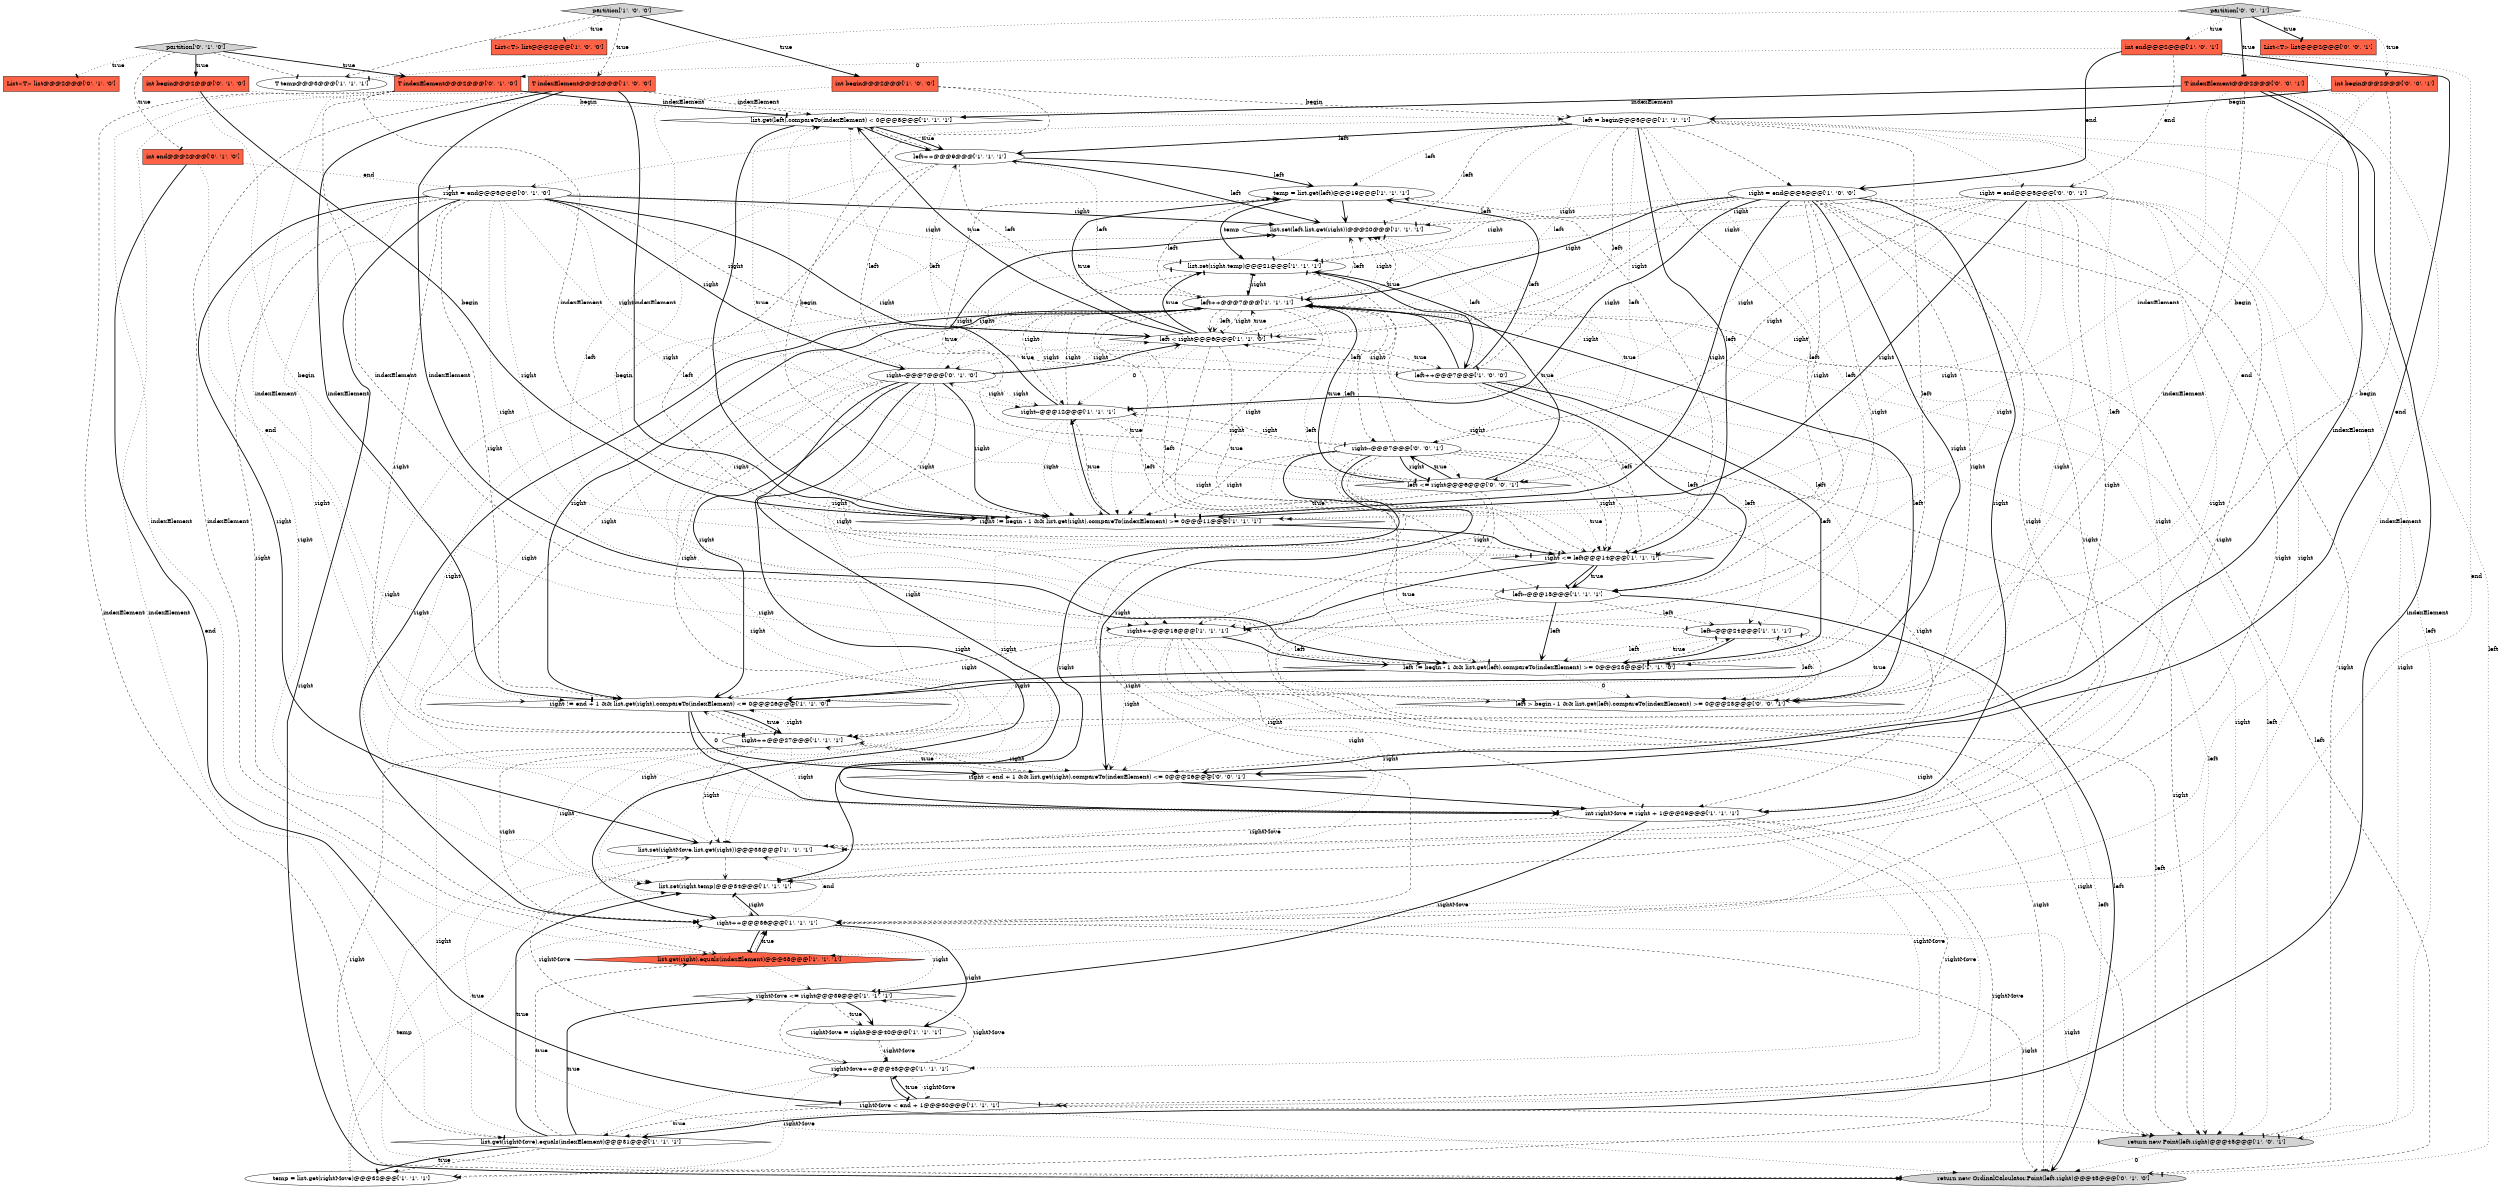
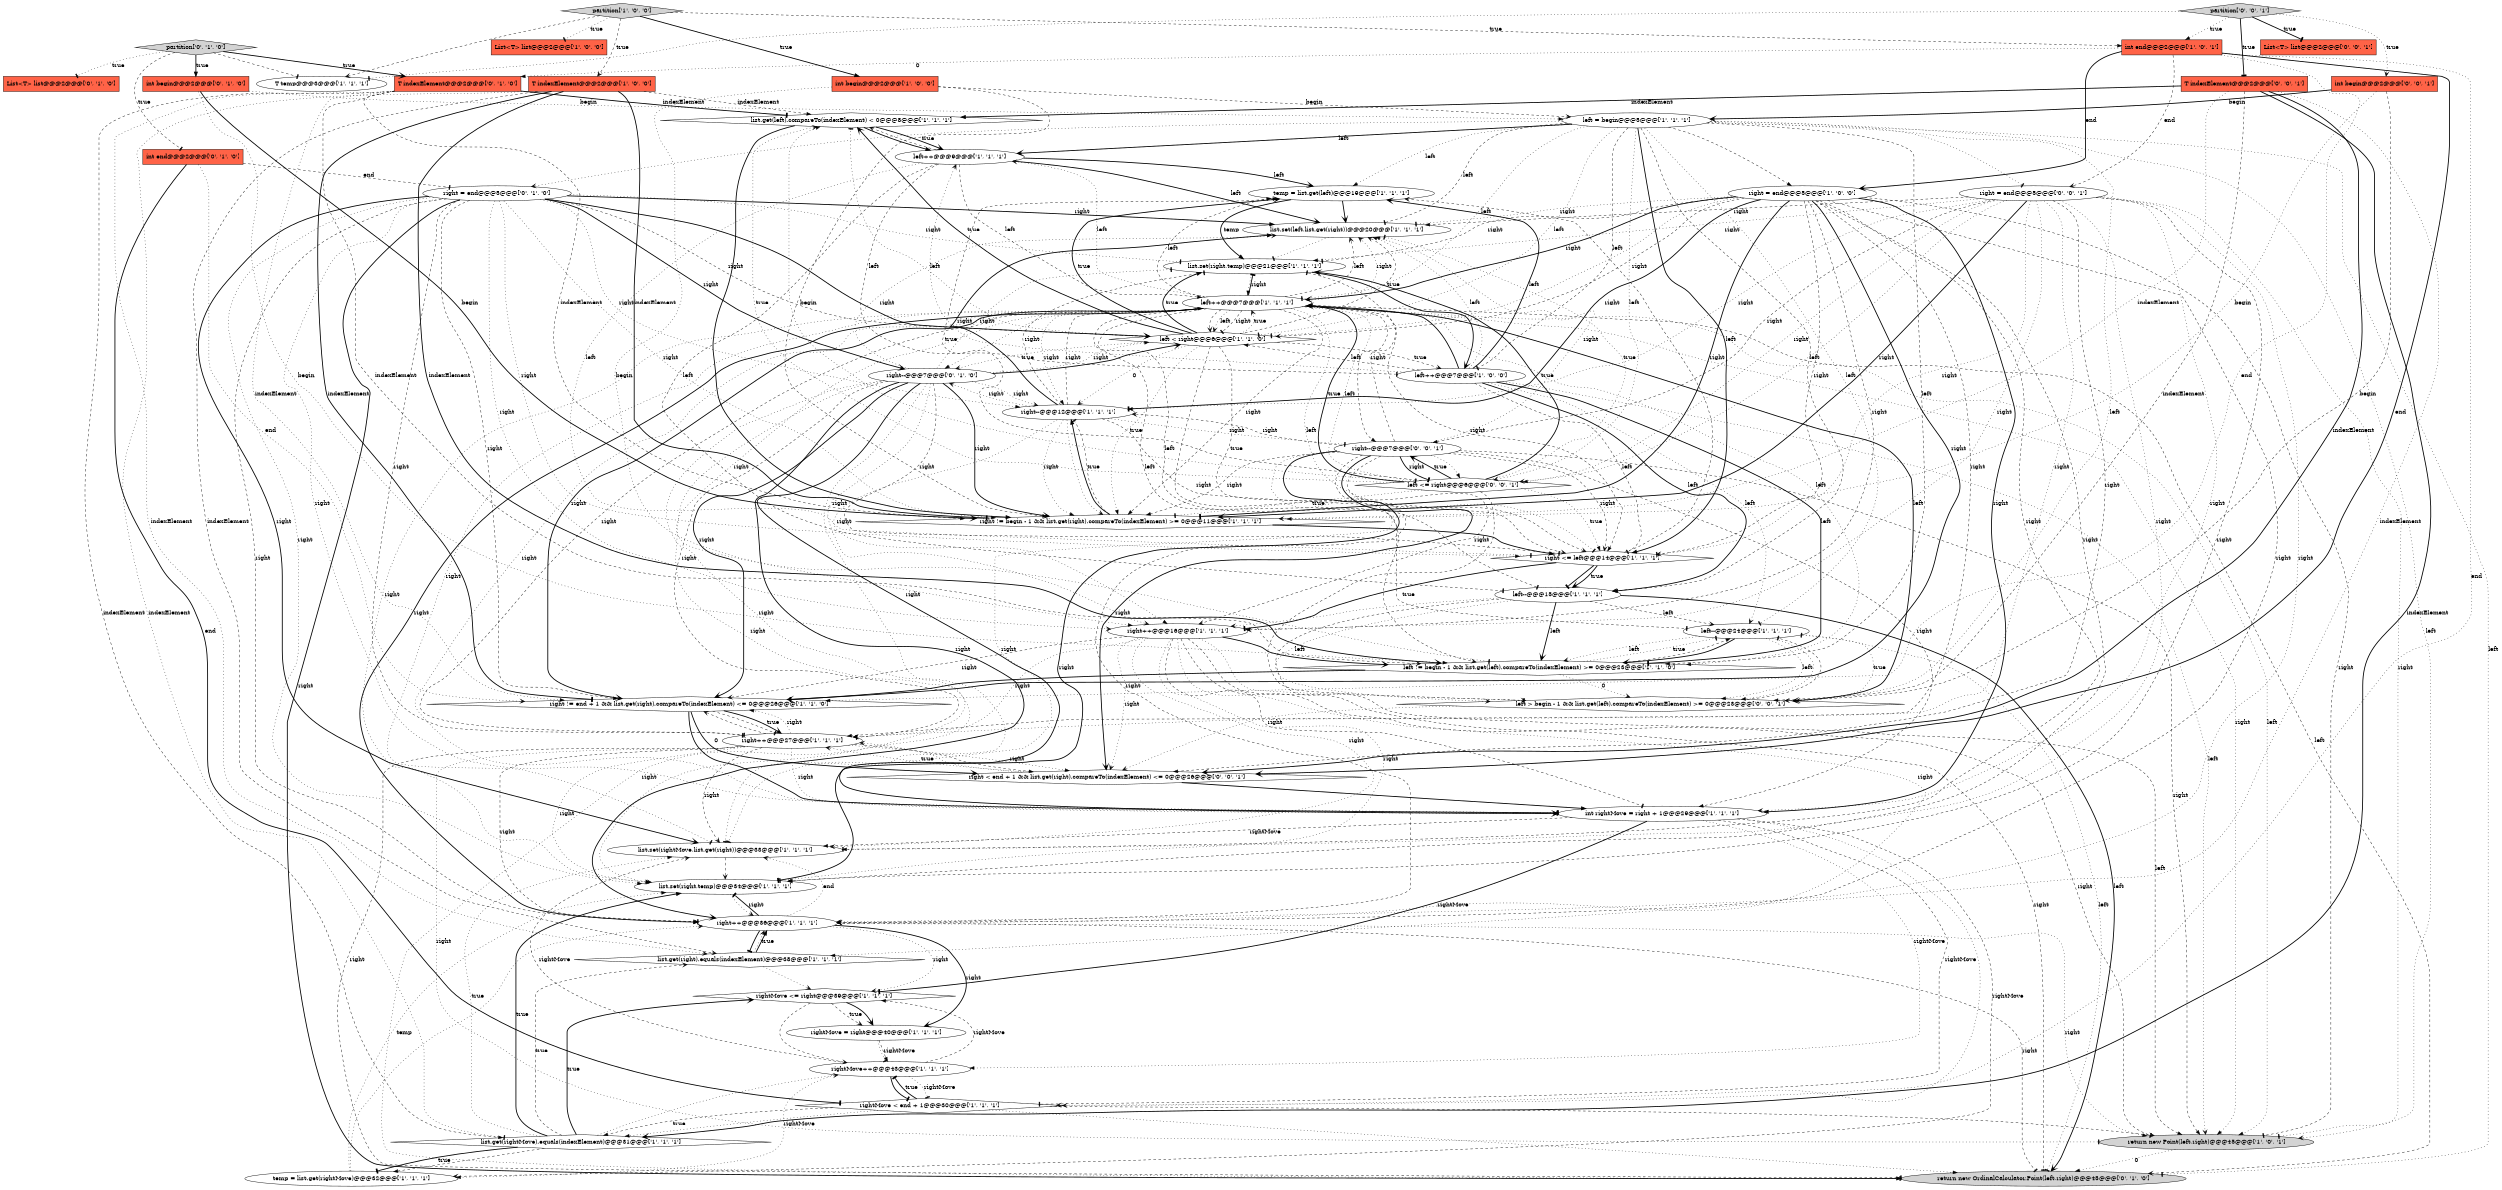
edge "partition['1', '0', '0']" -> "int end@@@2@@@['1', '0', '1']": added, label "true"
edge "int end@@@2@@@['0', '1', '0']" -> "right = end@@@5@@@['0', '1', '0']": style dotted -> dashed
node "list.get(right).equals(indexElement)@@@38@@@['1', '1', '1']": fillcolor tomato -> white
